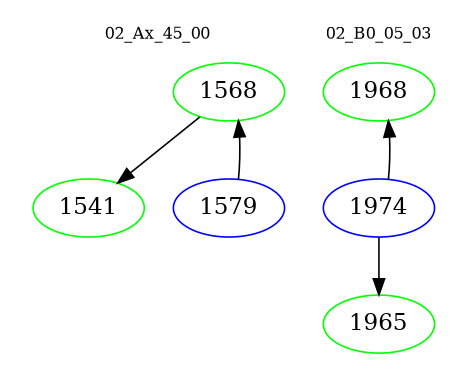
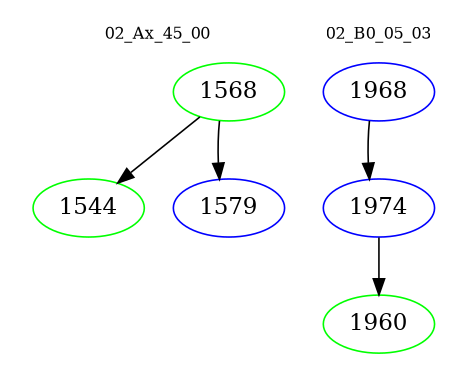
node "1968": color green -> blue
edge "1579" -> "1568": reversed
edge "1974" -> "1968": reversed
node "1541": label "1541" -> "1544"
node "1965": label "1965" -> "1960"
